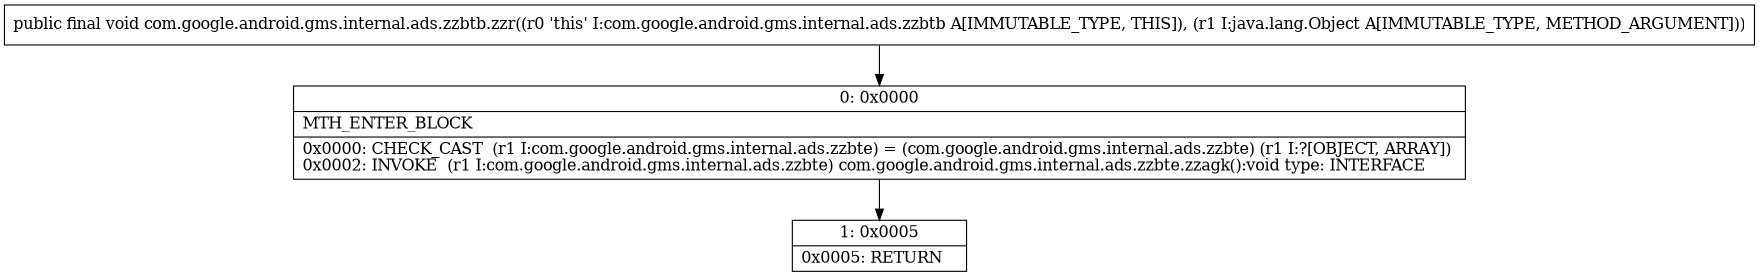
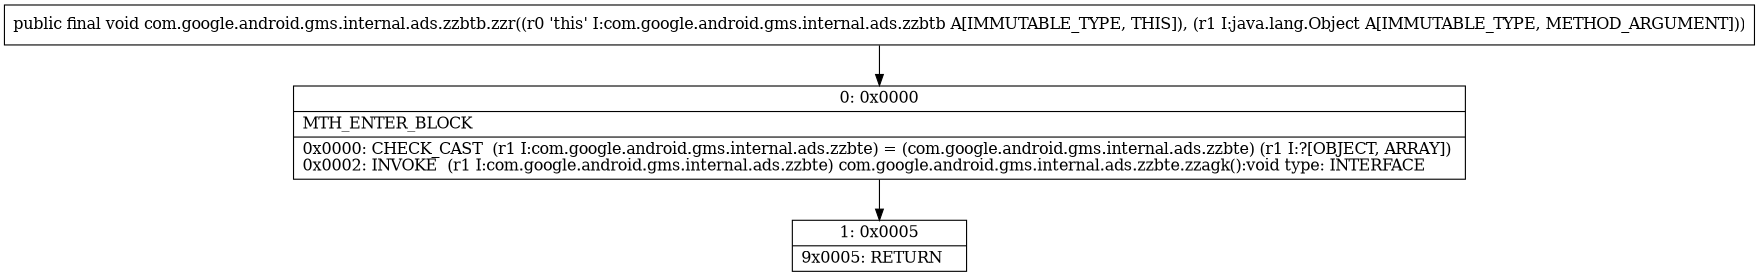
node "1: 0x0005": text "0x0005: RETURN" -> "9x0005: RETURN"
